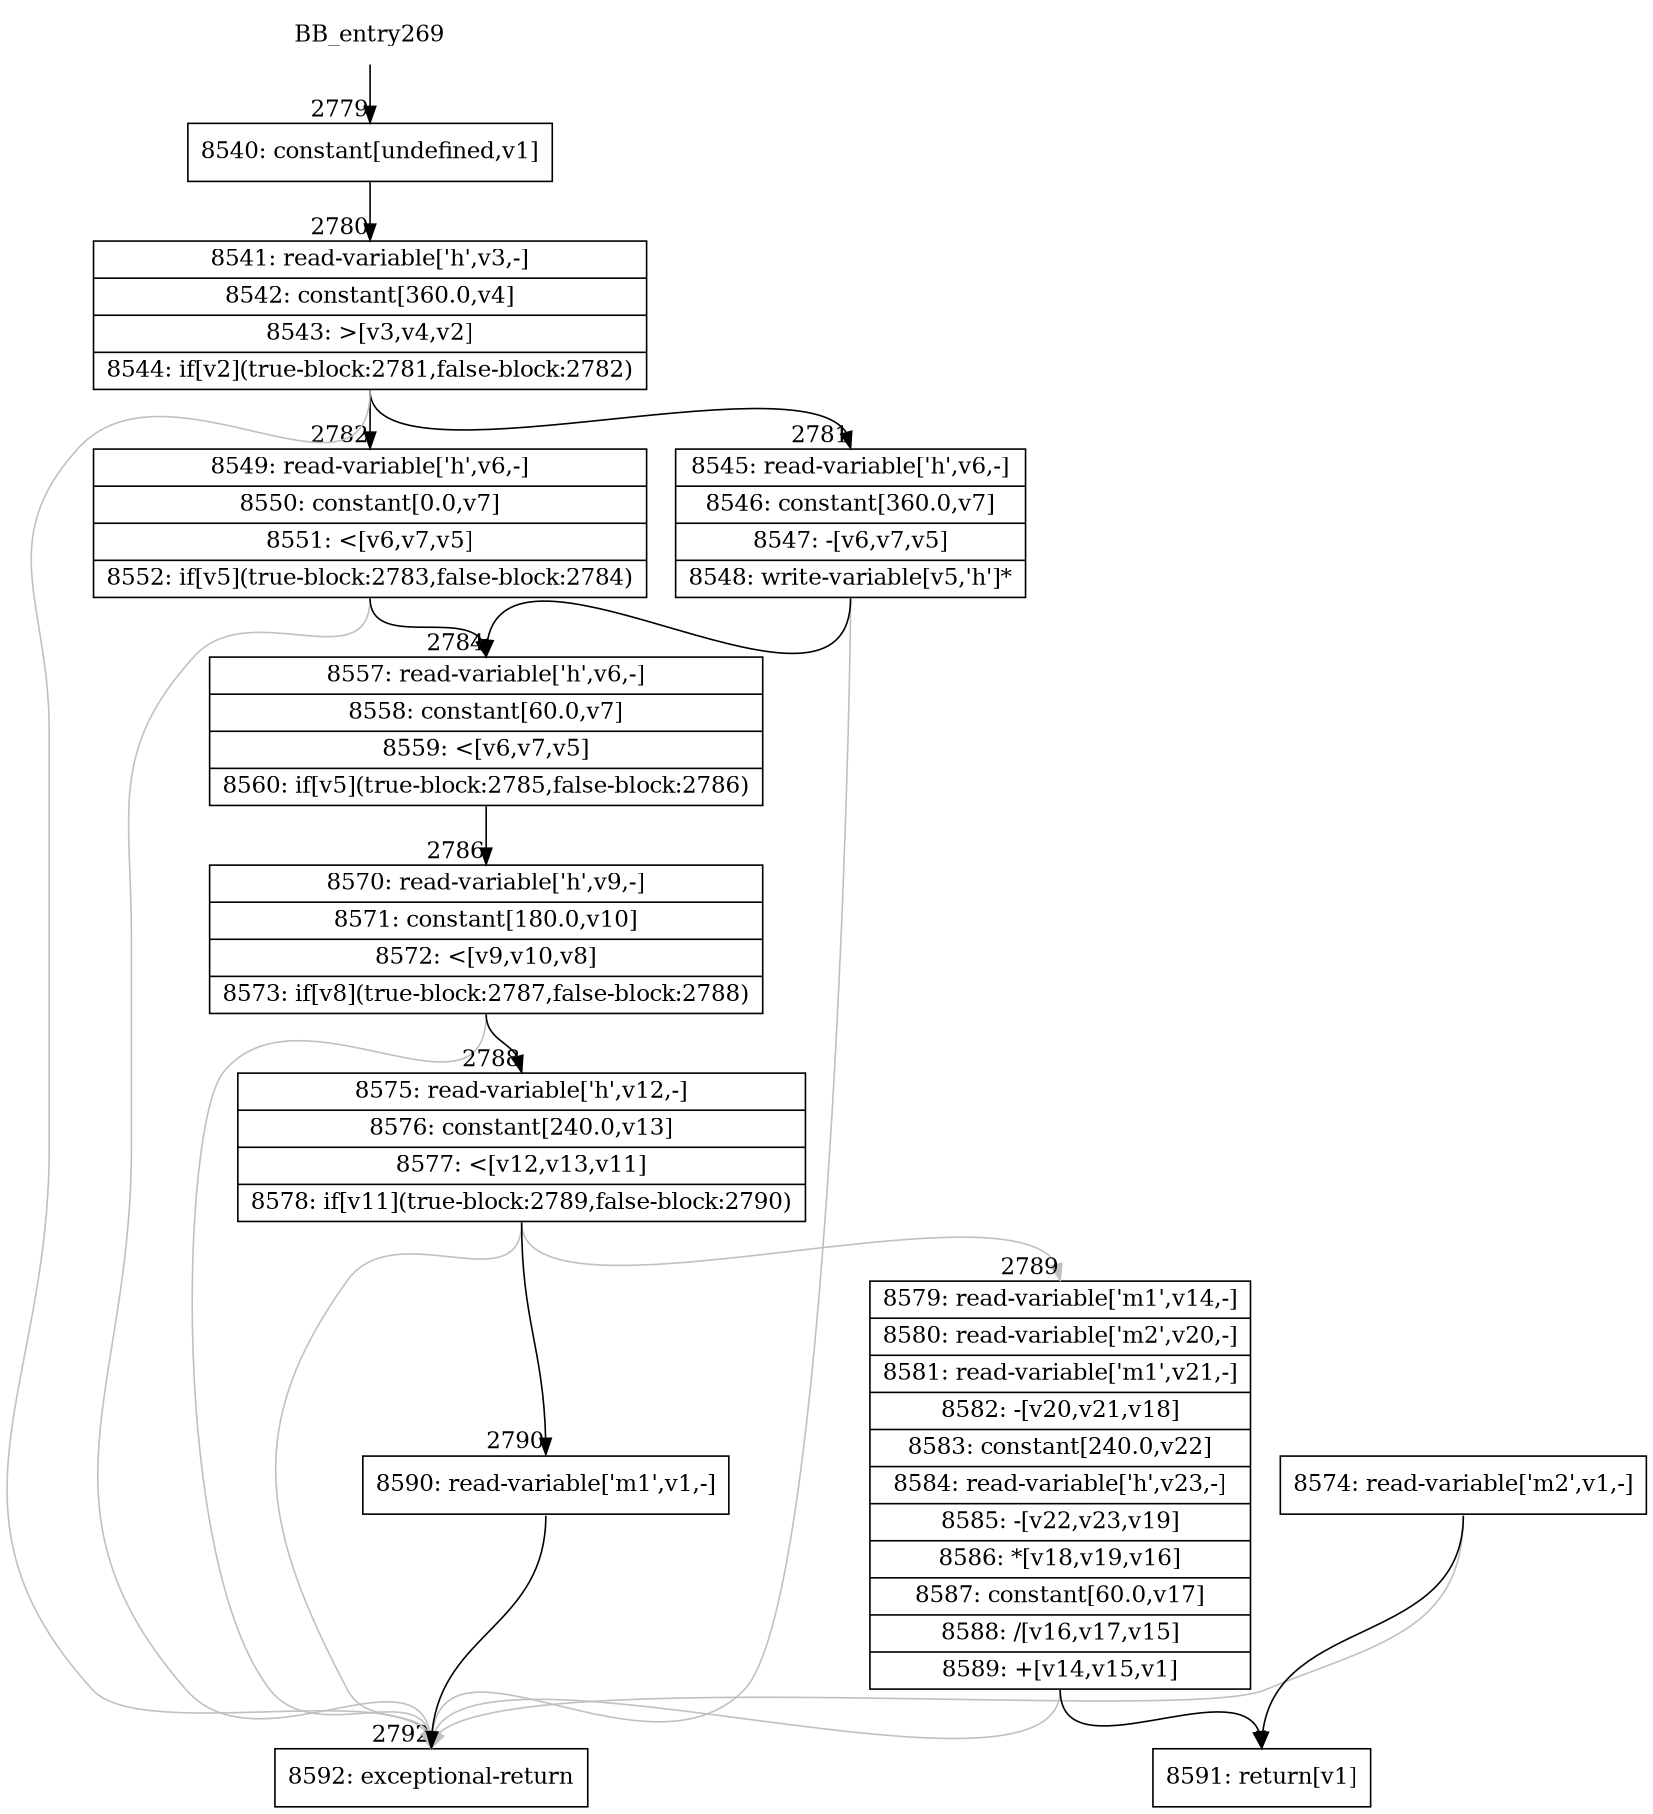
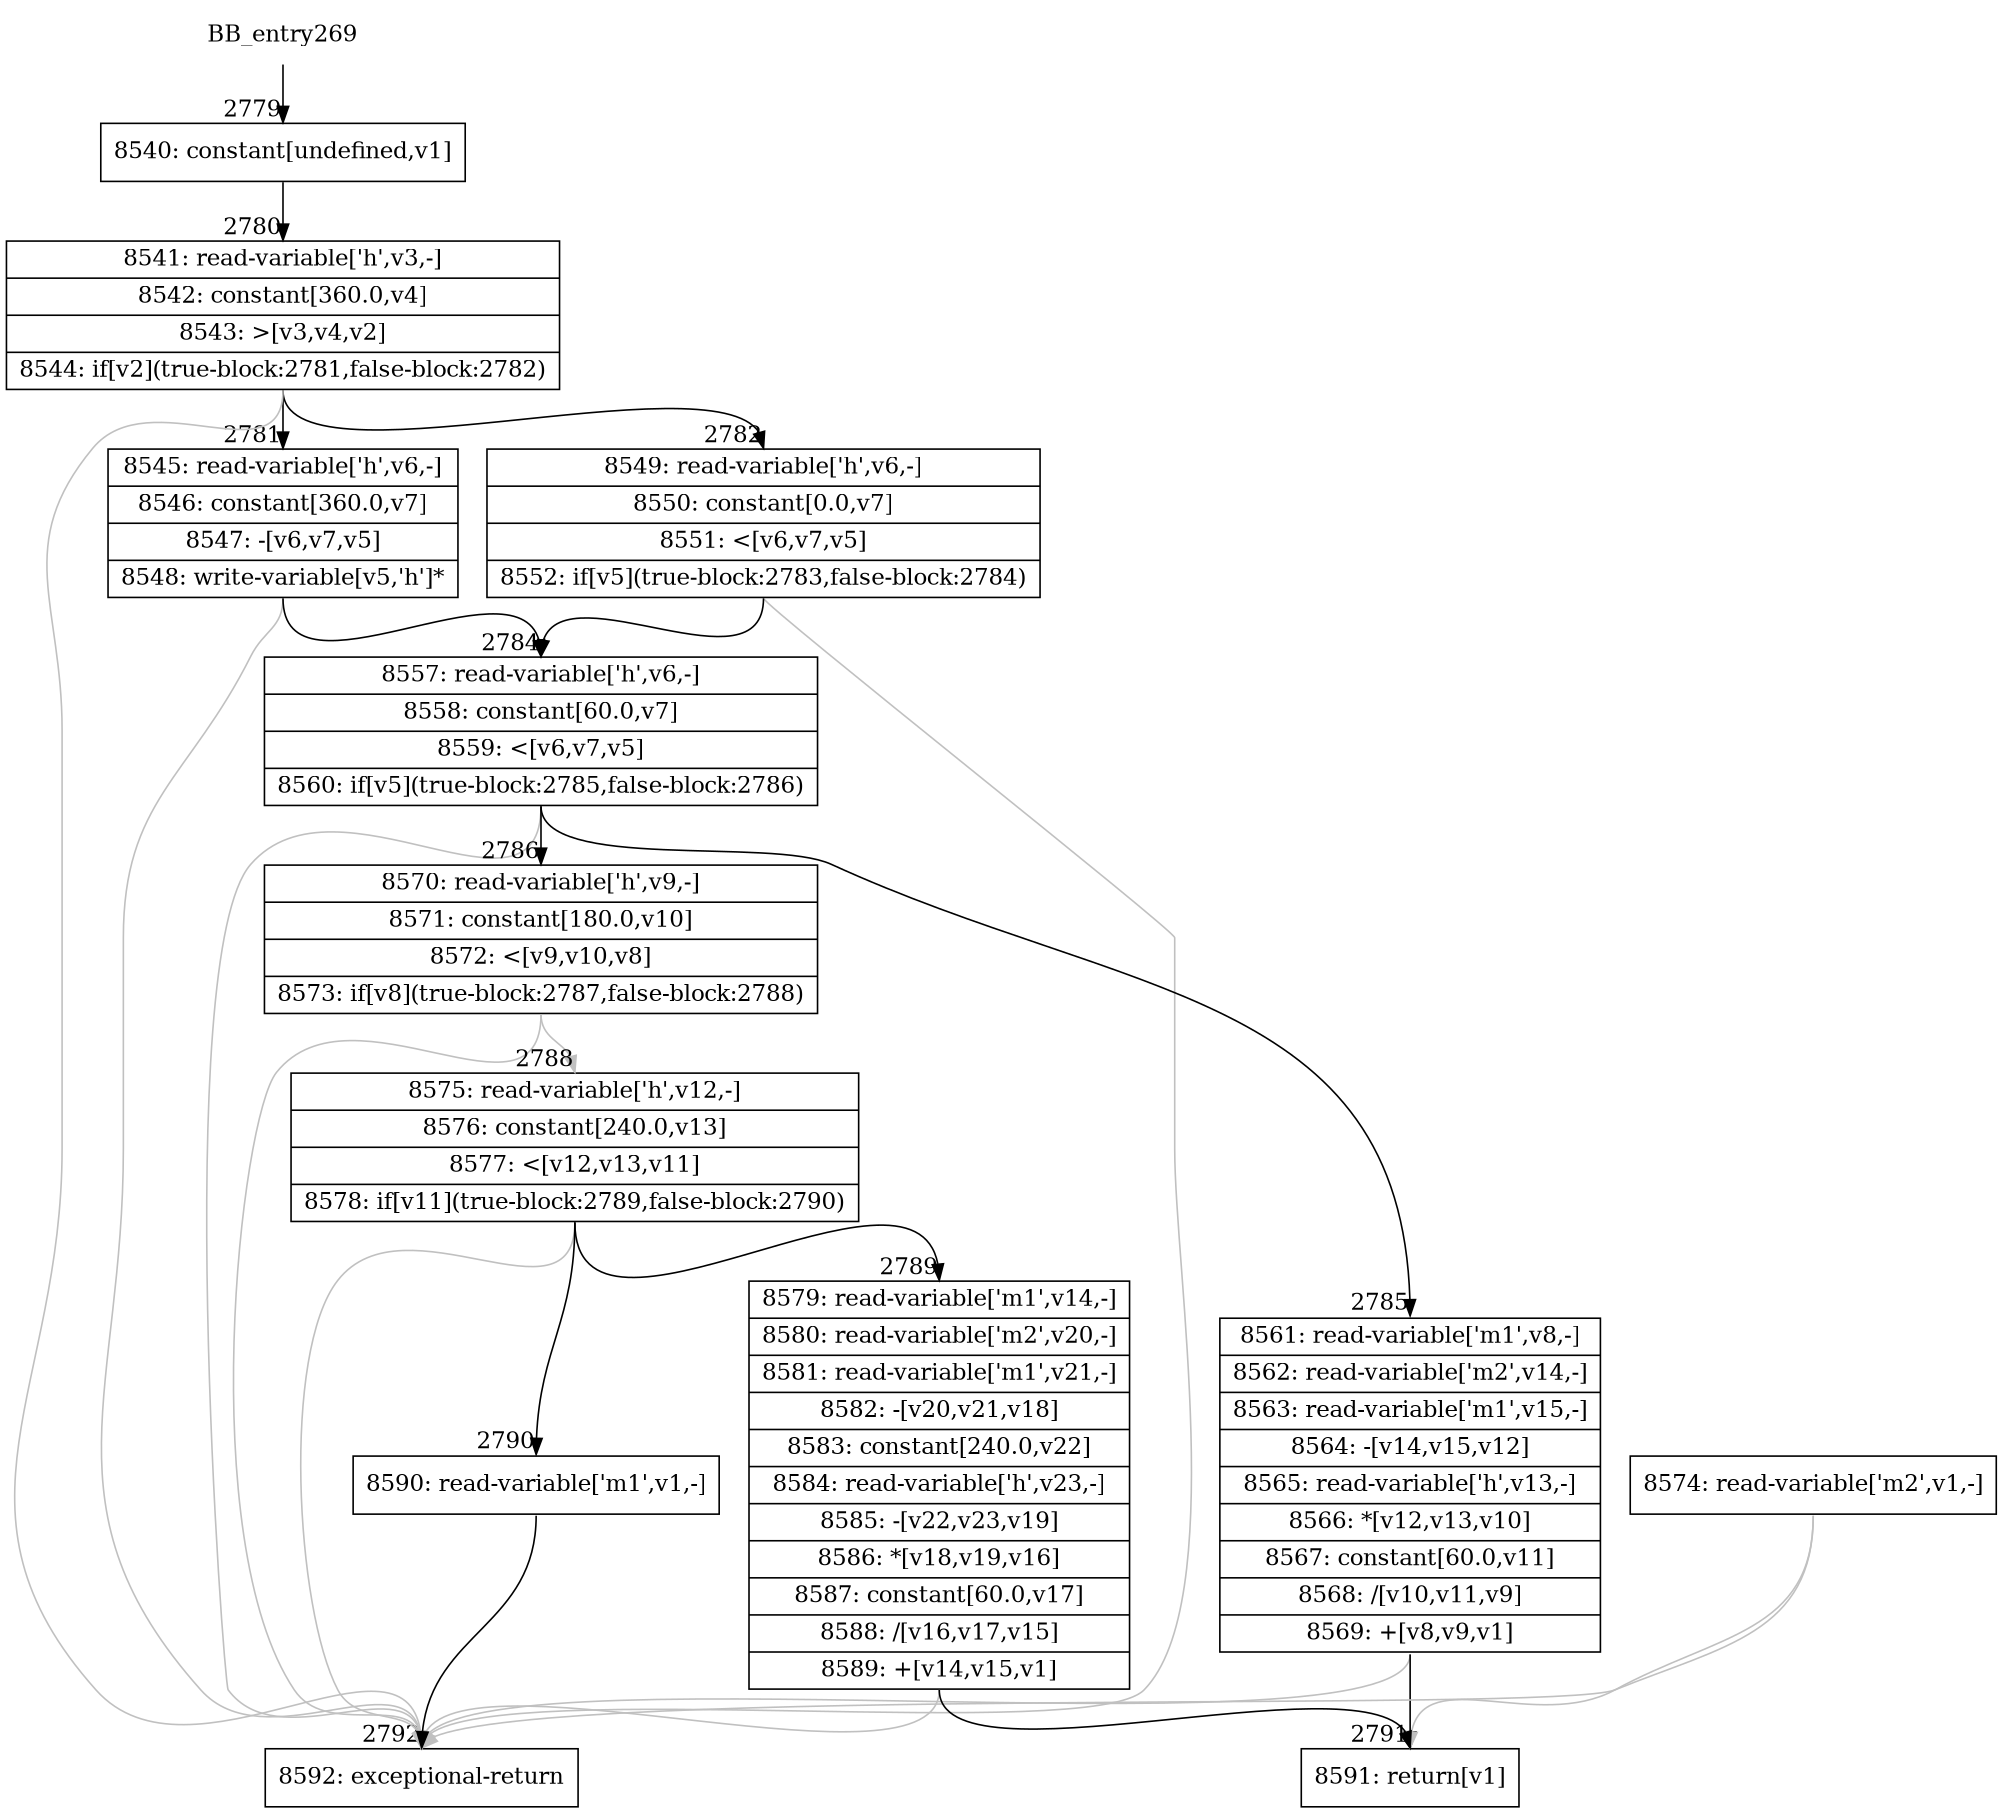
edge "8570: read-variable['h',v9,-]" -> "8575: read-variable['h',v12,-]": color black -> gray
edge "8557: read-variable['h',v6,-]" -> "8592: exceptional-return": added
edge "8575: read-variable['h',v12,-]" -> "8579: read-variable['m1',v14,-]": color gray -> black
node "8561: read-variable['m1',v8,-]": added
edge "8574: read-variable['m2',v1,-]" -> "8591: return[v1]": color black -> gray
